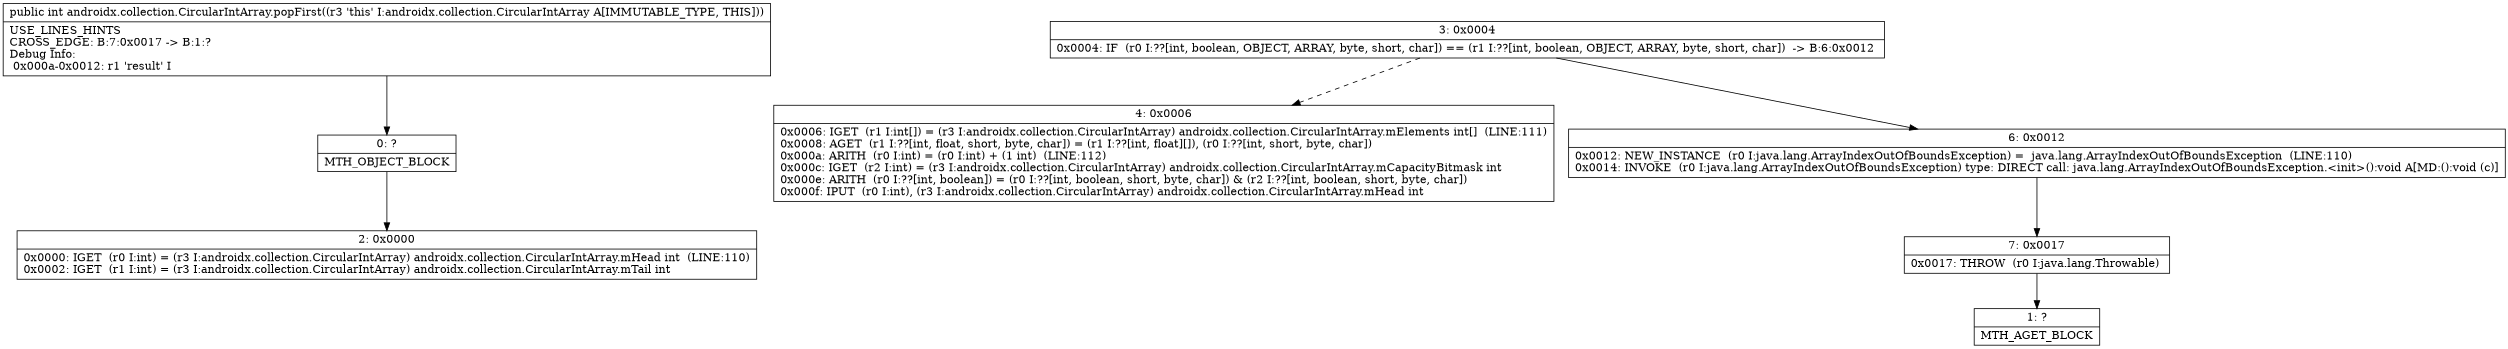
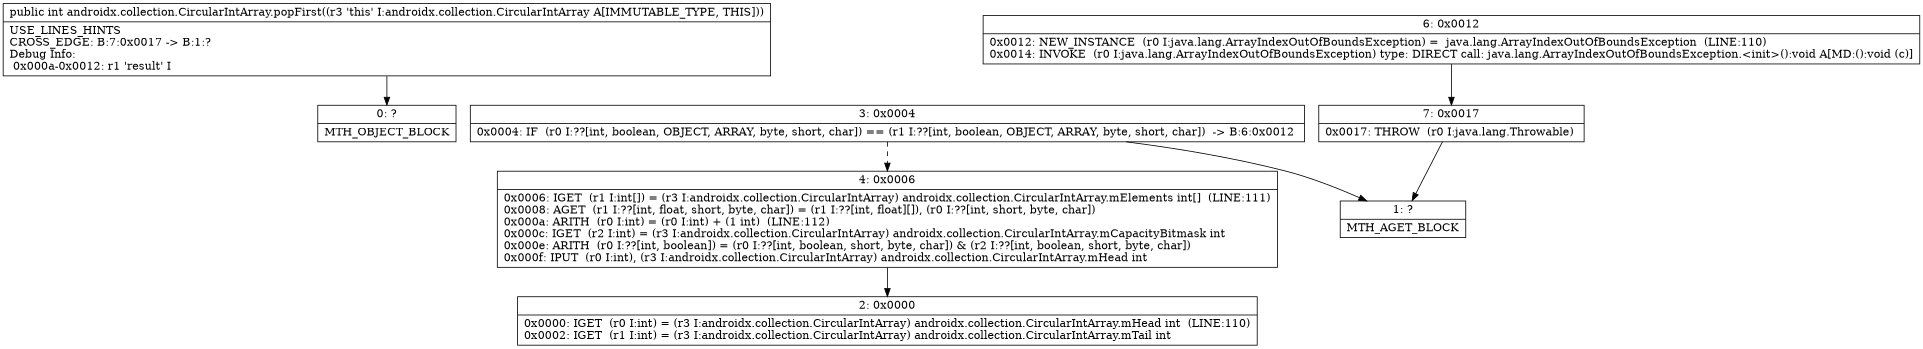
edge "3: 0x0004" -> "6: 0x0012": now "3: 0x0004" -> "1: ?"
edge "0: ?" -> "2: 0x0000": now "4: 0x0006" -> "2: 0x0000"
